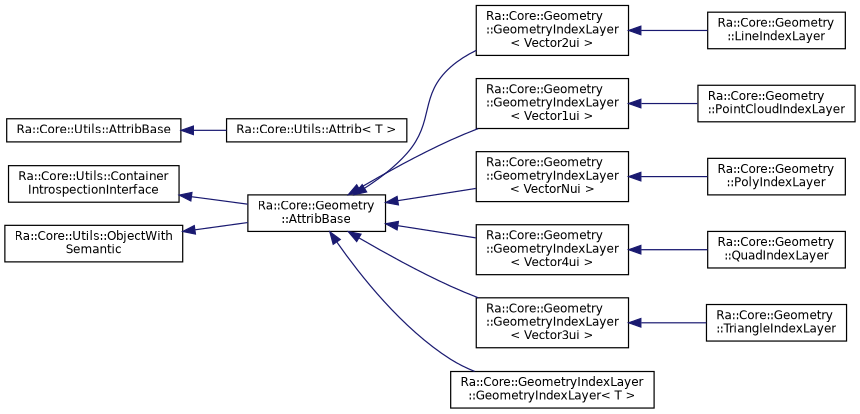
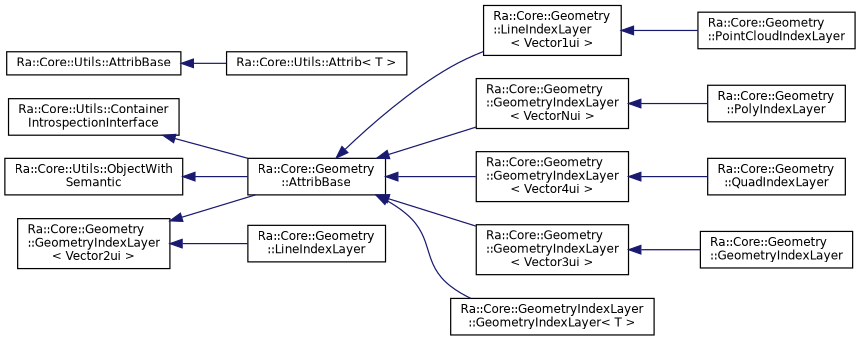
node "Ra::Core::Geometry ::GeometryIndexLayer < Vector1ui >": label "Ra::Core::Geometry ::GeometryIndexLayer < Vector1ui >" -> "Ra::Core::Geometry ::LineIndexLayer < Vector1ui >"
edge "Ra::Core::Geometry ::GeometryIndexLayer < Vector2ui >" -> "Ra::Core::Geometry ::AttribBase": reversed
node "Ra::Core::Geometry ::TriangleIndexLayer": label "Ra::Core::Geometry ::TriangleIndexLayer" -> "Ra::Core::Geometry ::GeometryIndexLayer"
